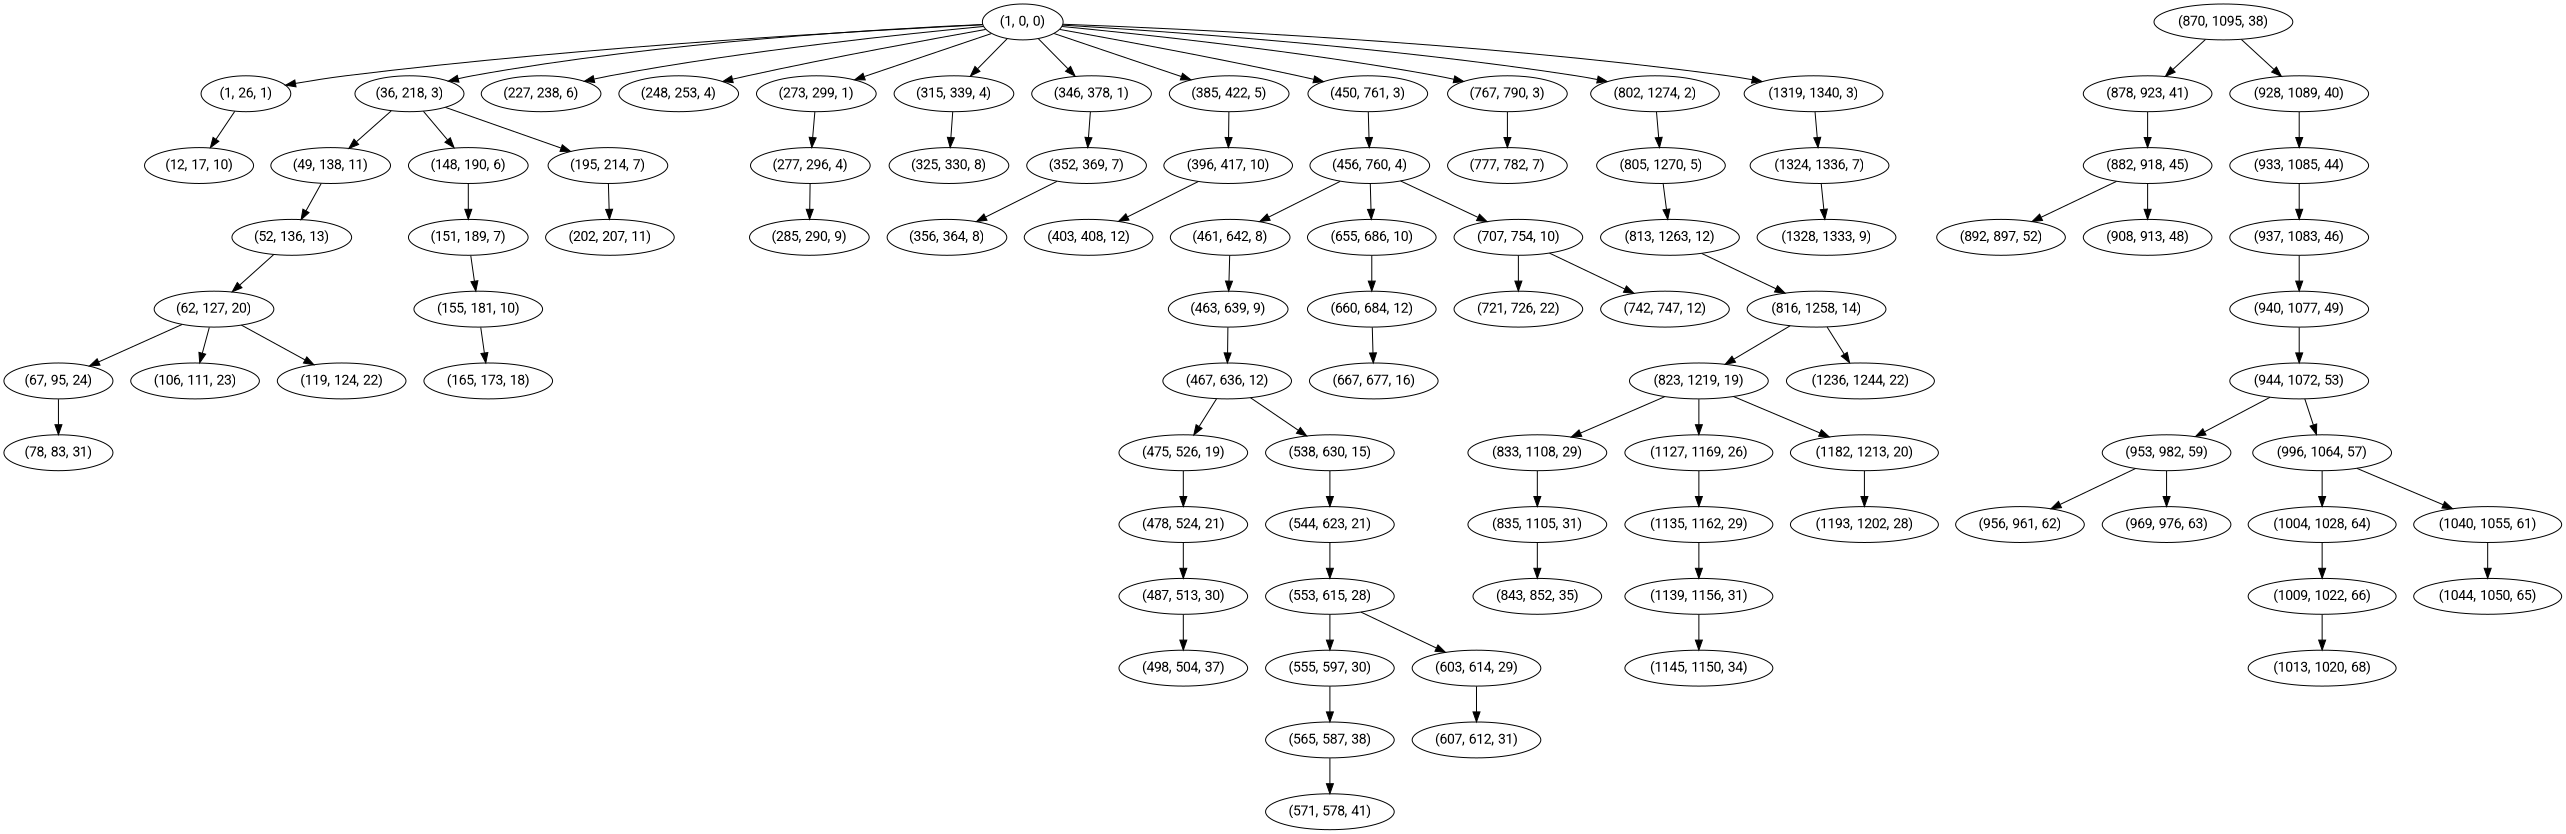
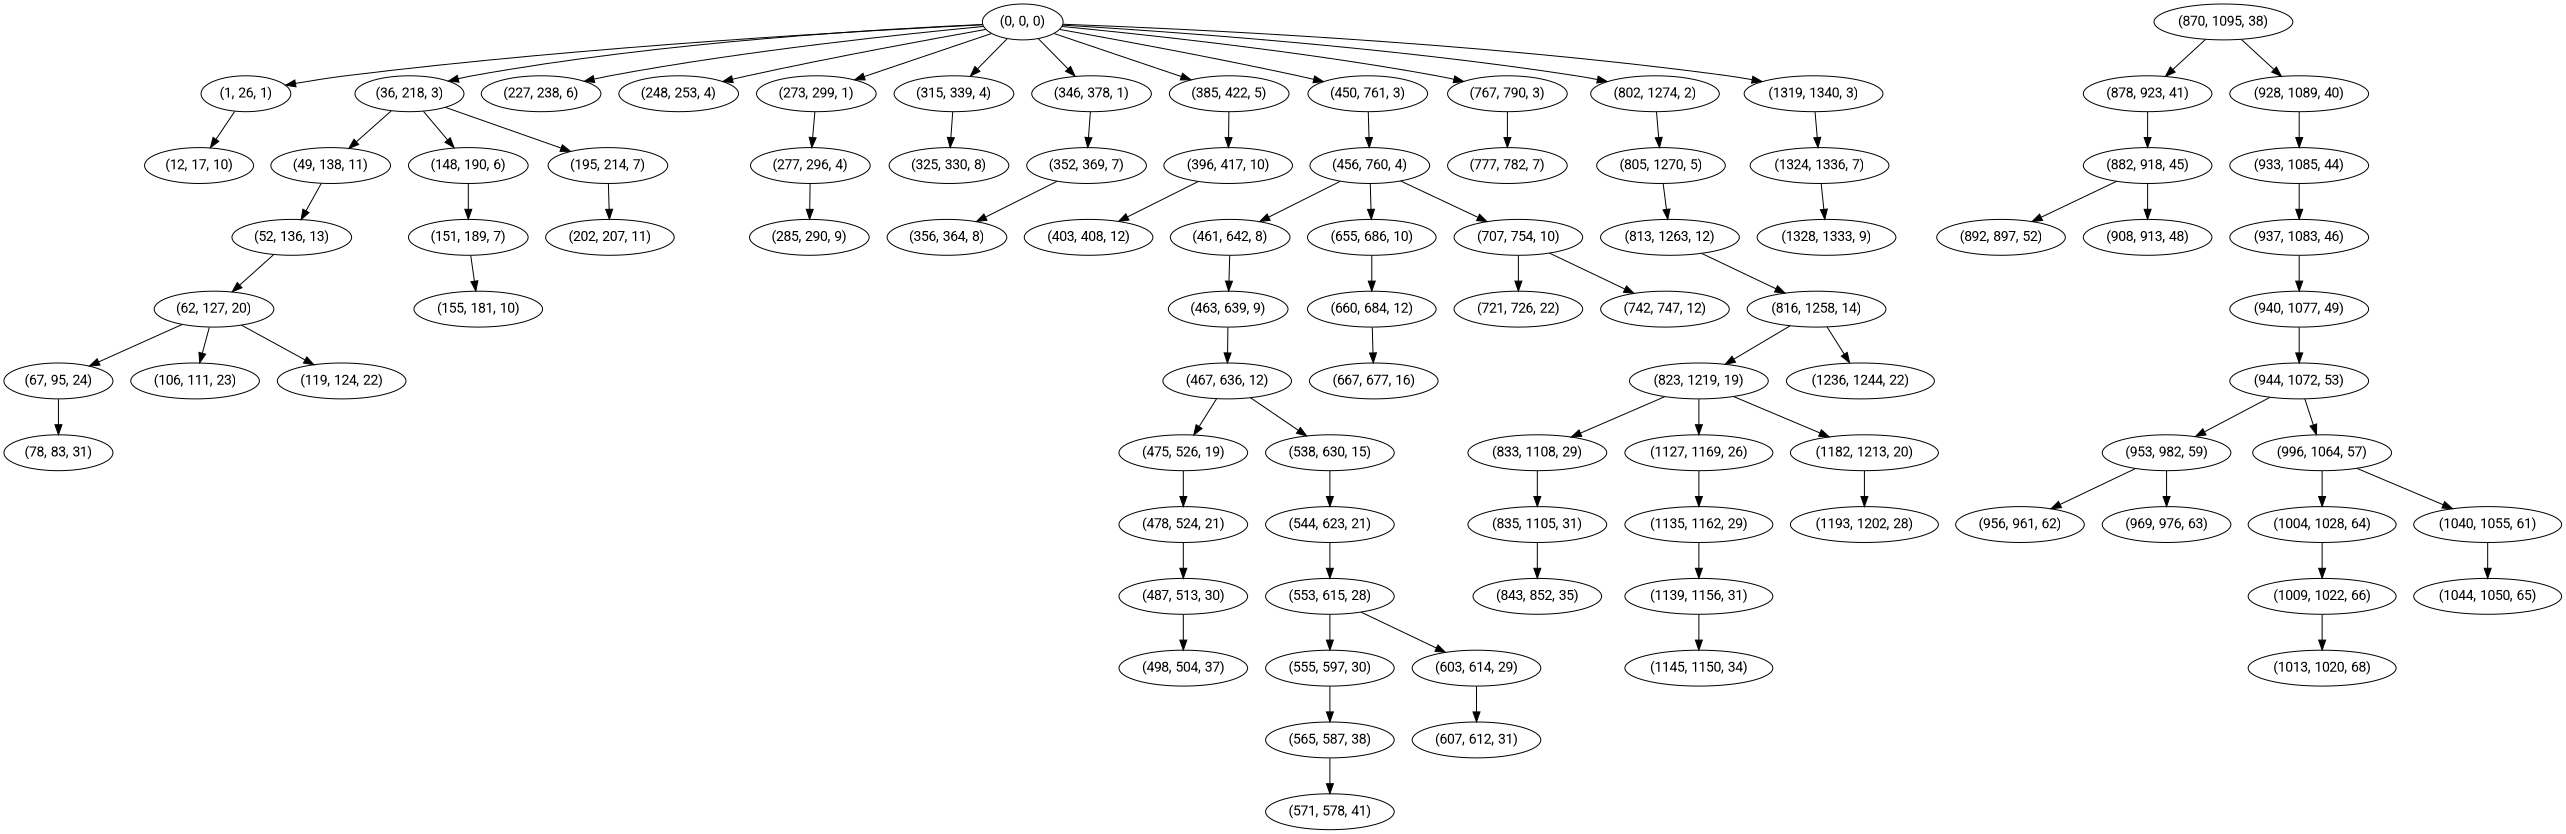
node "(1, 0, 0)": label "(1, 0, 0)" -> "(0, 0, 0)"
node "(165, 173, 18)": removed
